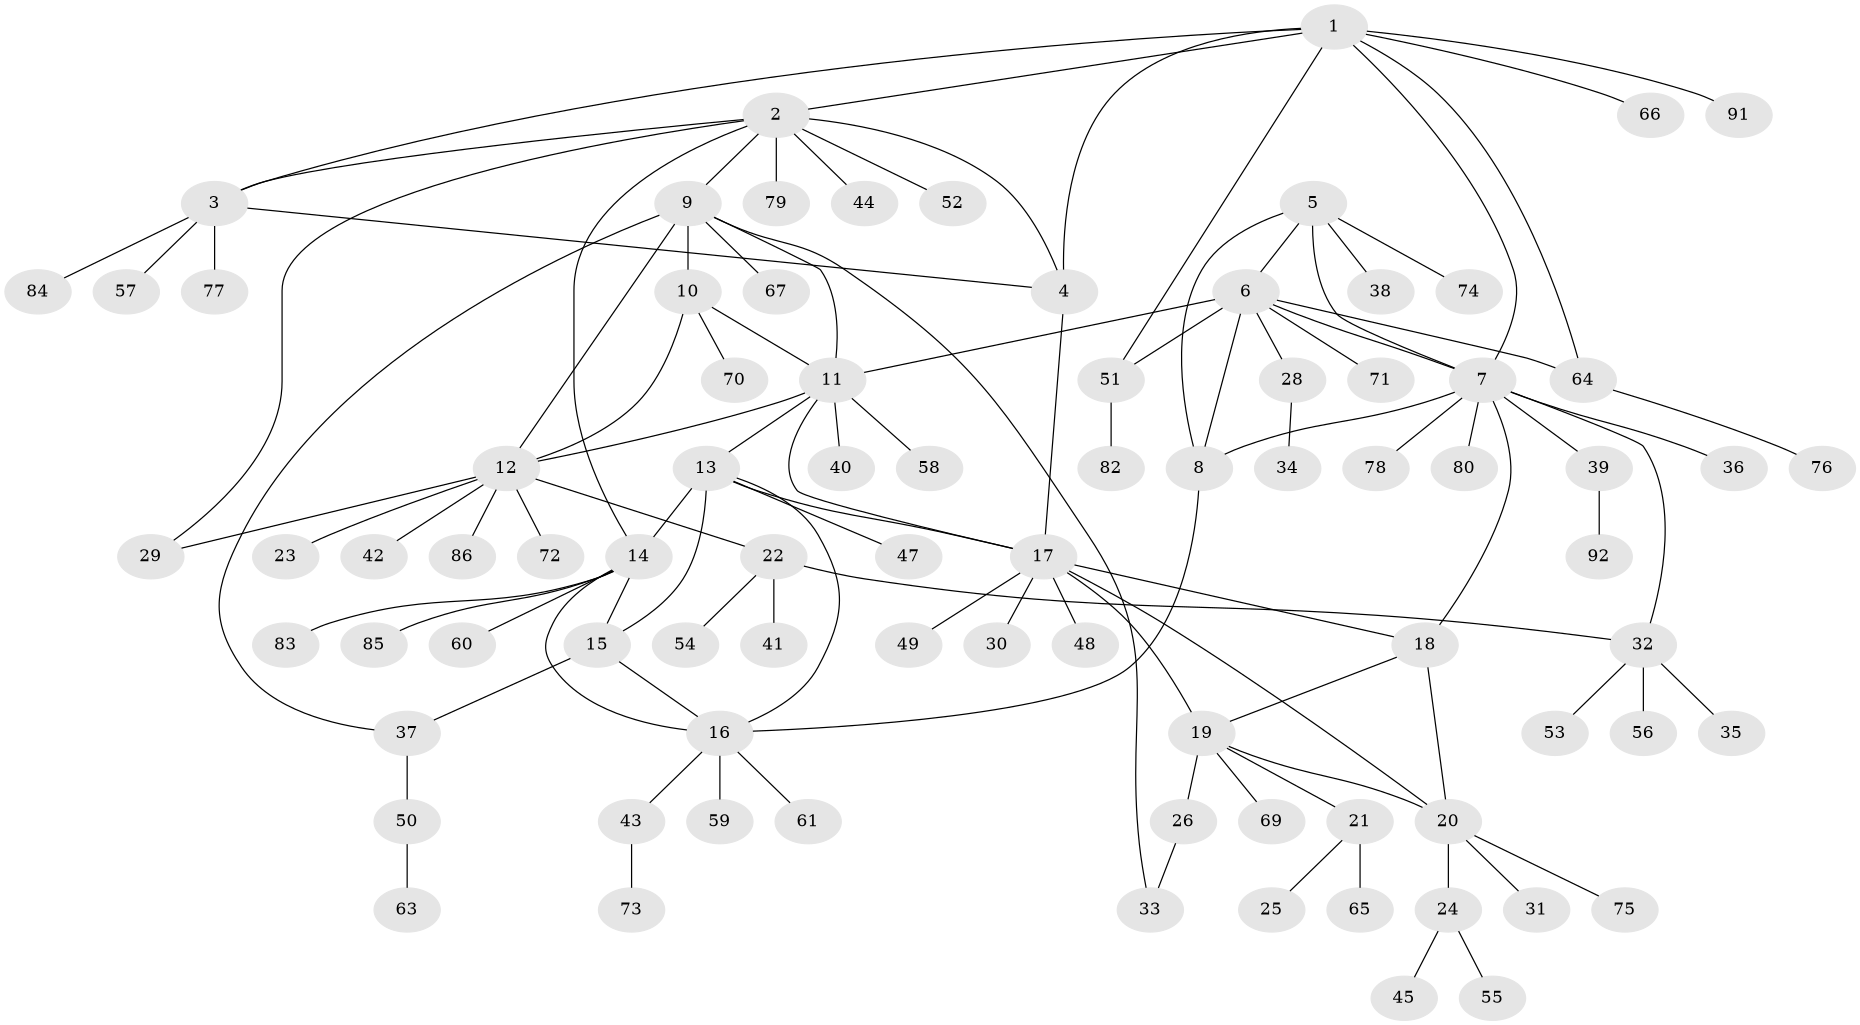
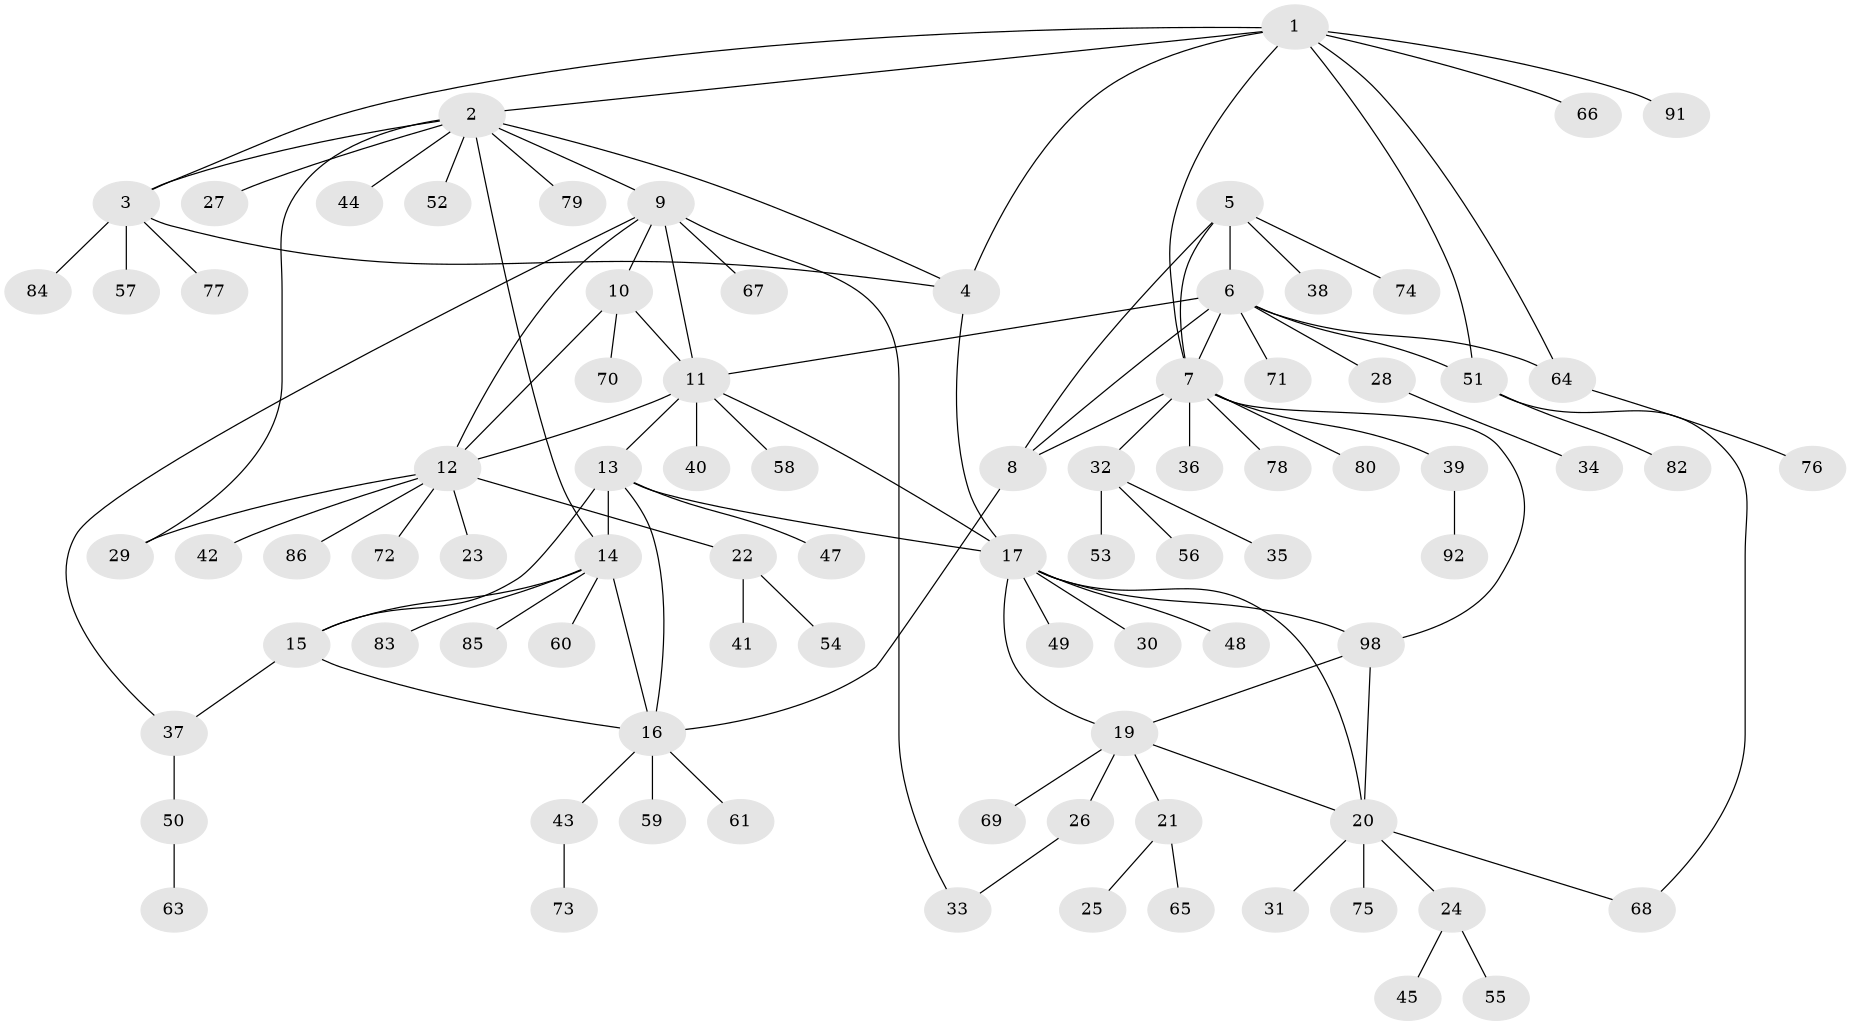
node "27": added
edge "22" -- "32": removed
node "18": label "18" -> "98"
node "68": added
